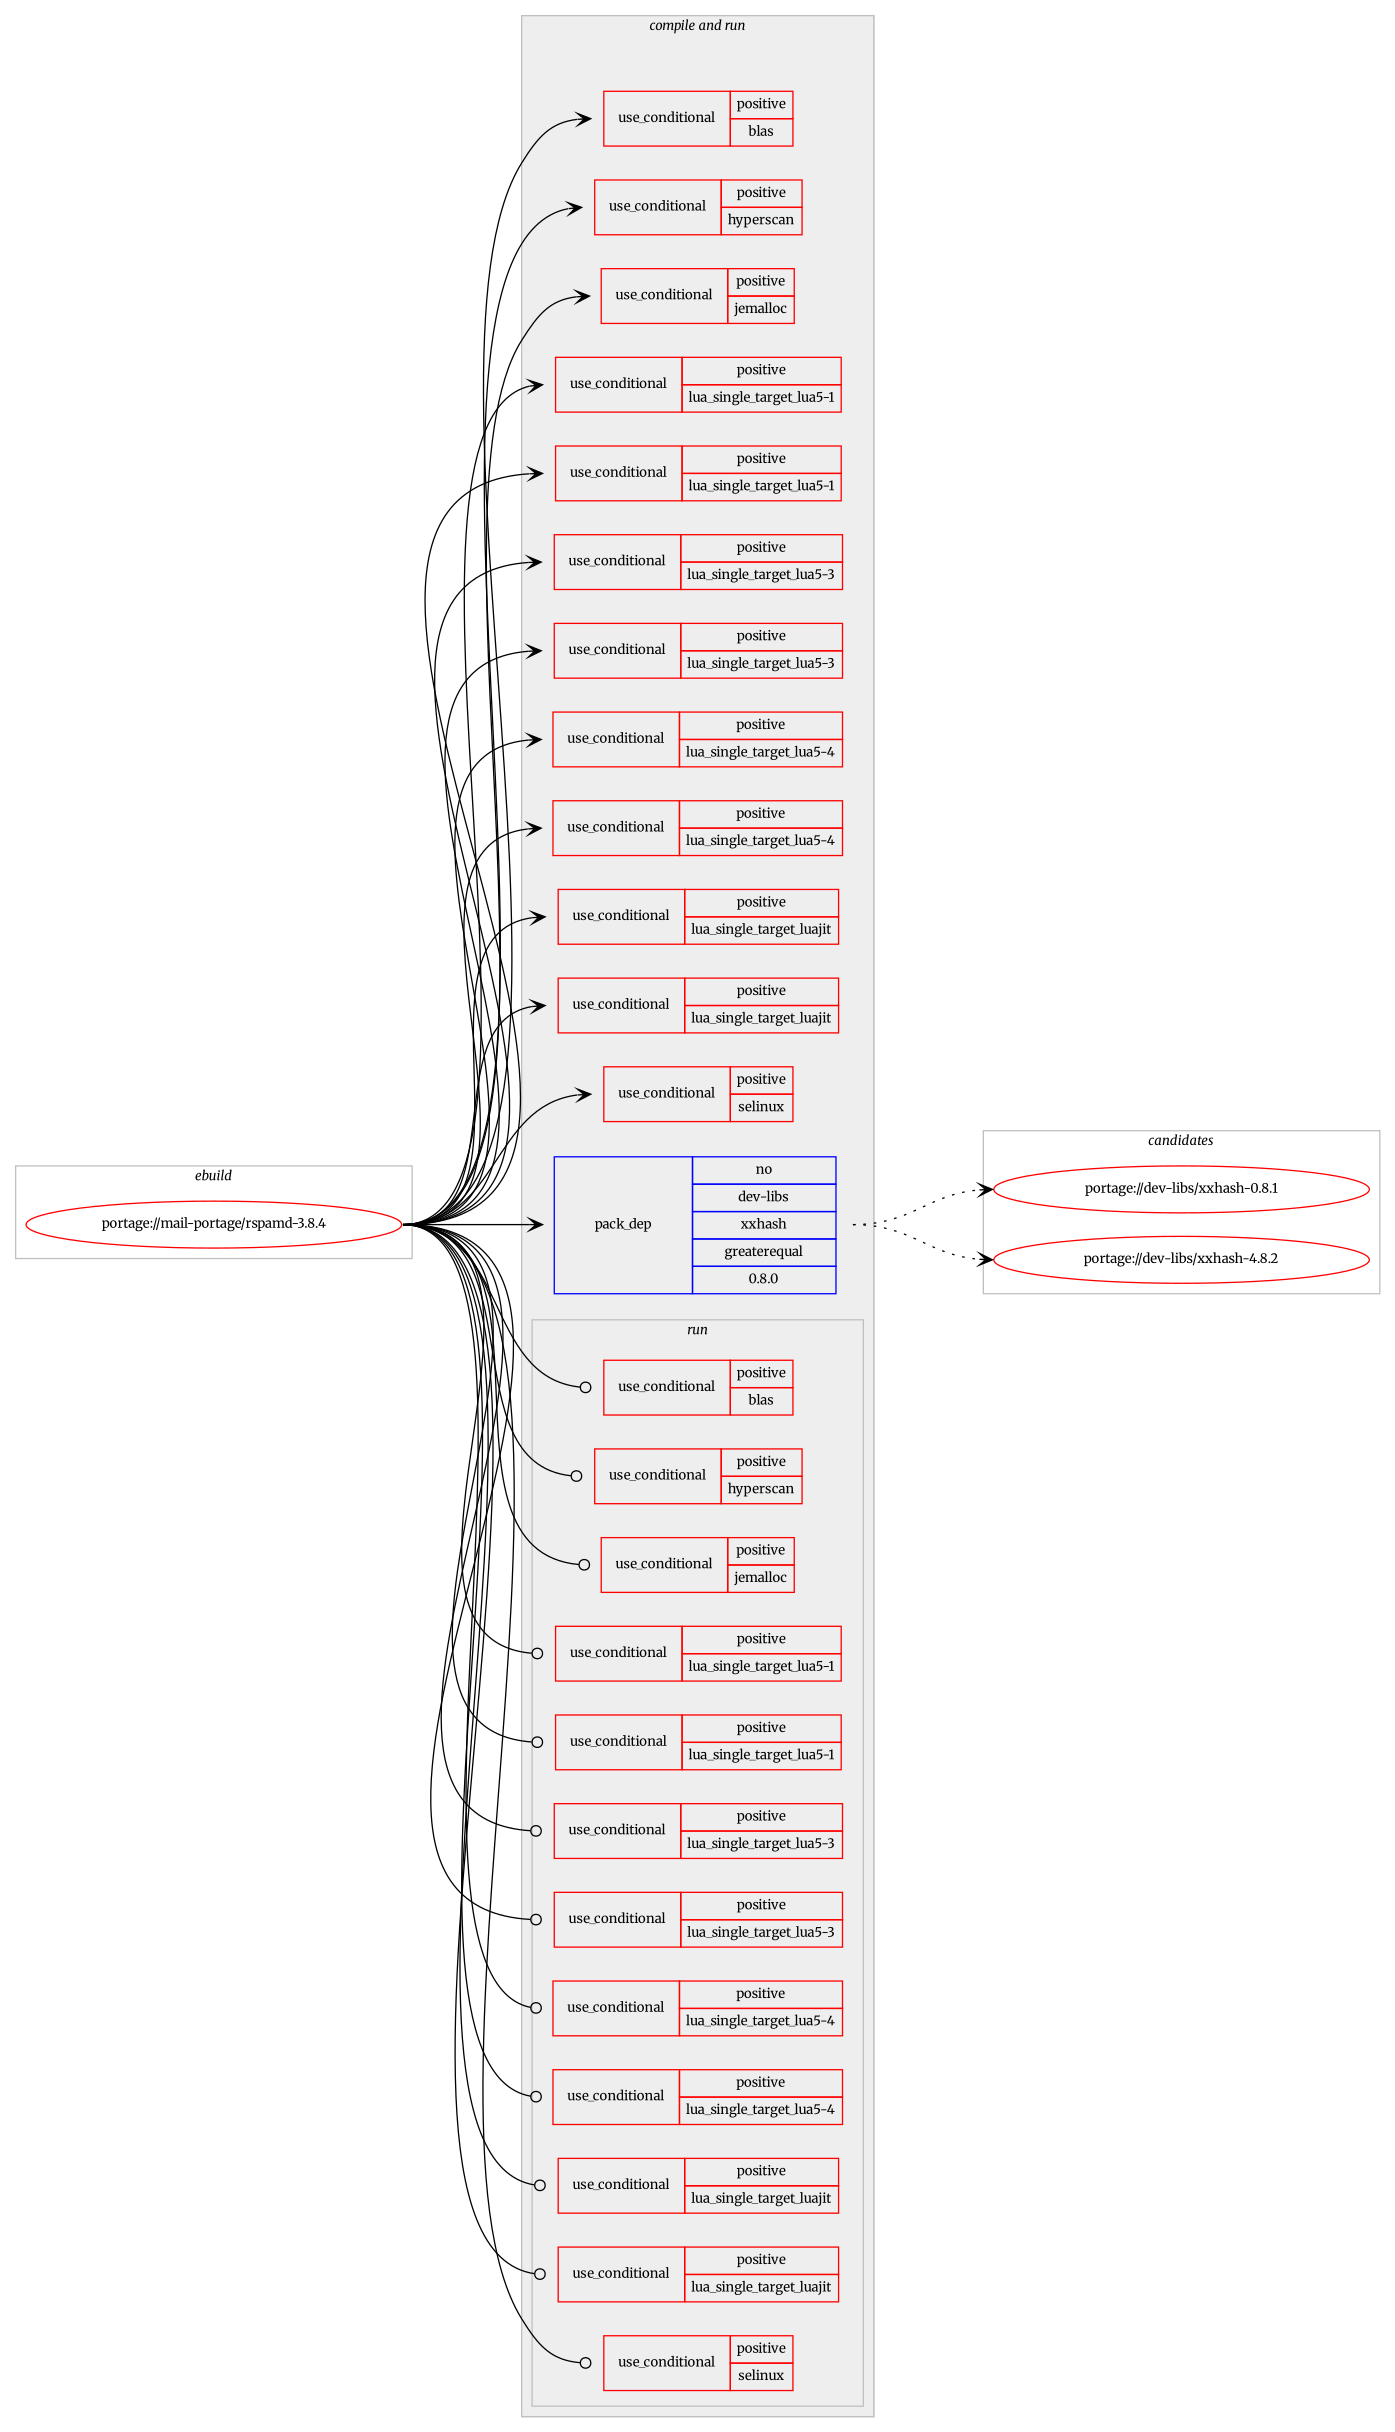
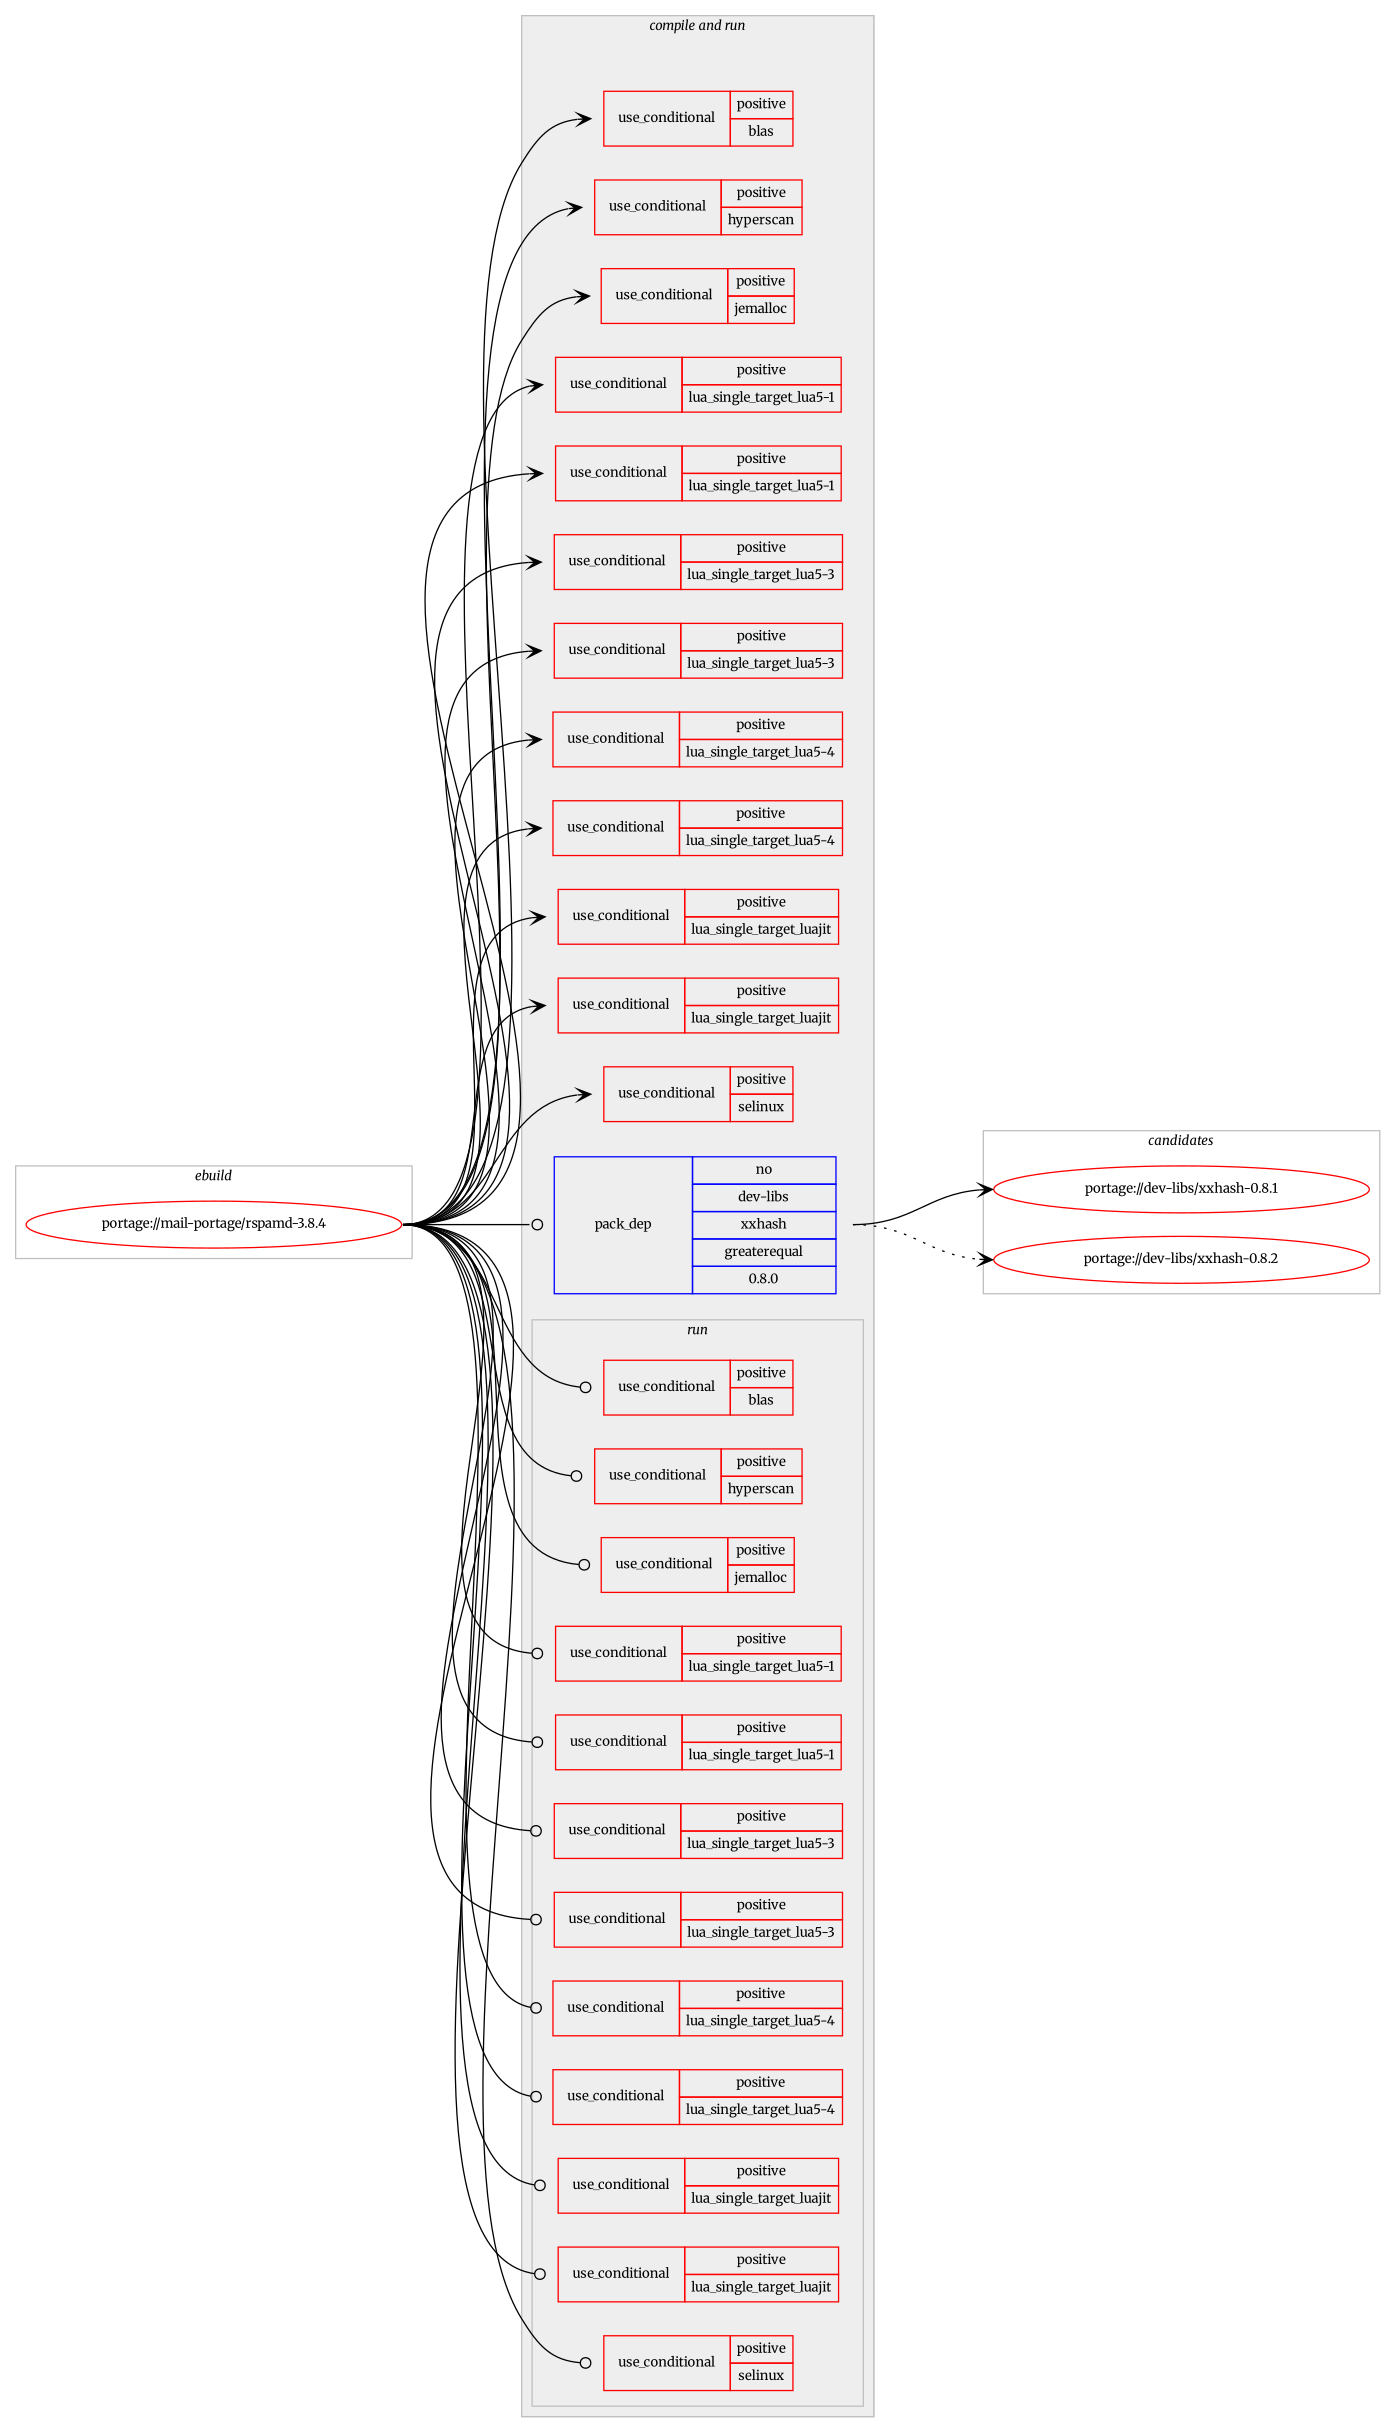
edge "pack_dep" -> "portage://dev-libs/xxhash-0.8.1": style dotted -> solid
edge "portage://mail-portage/rspamd-3.8.4" -> "pack_dep": arrowhead vee -> odot
node "portage://dev-libs/xxhash-4.8.2": label "portage://dev-libs/xxhash-4.8.2" -> "portage://dev-libs/xxhash-0.8.2"
